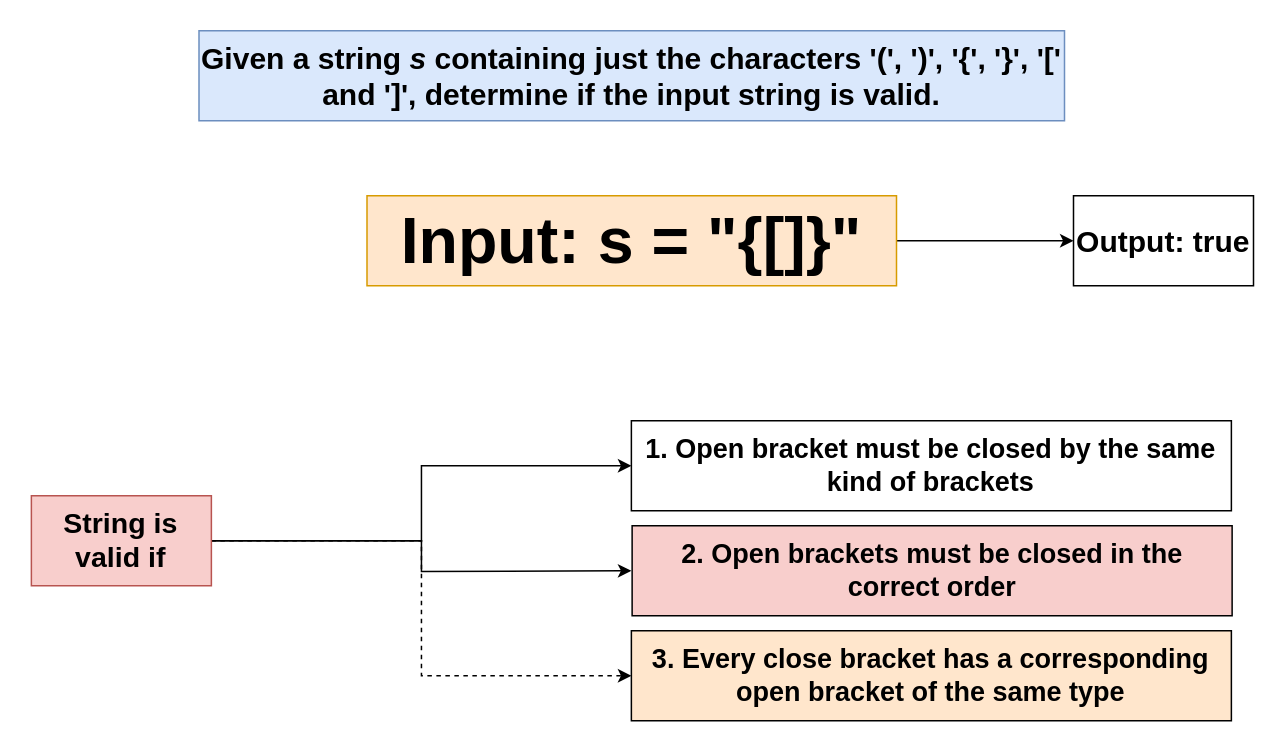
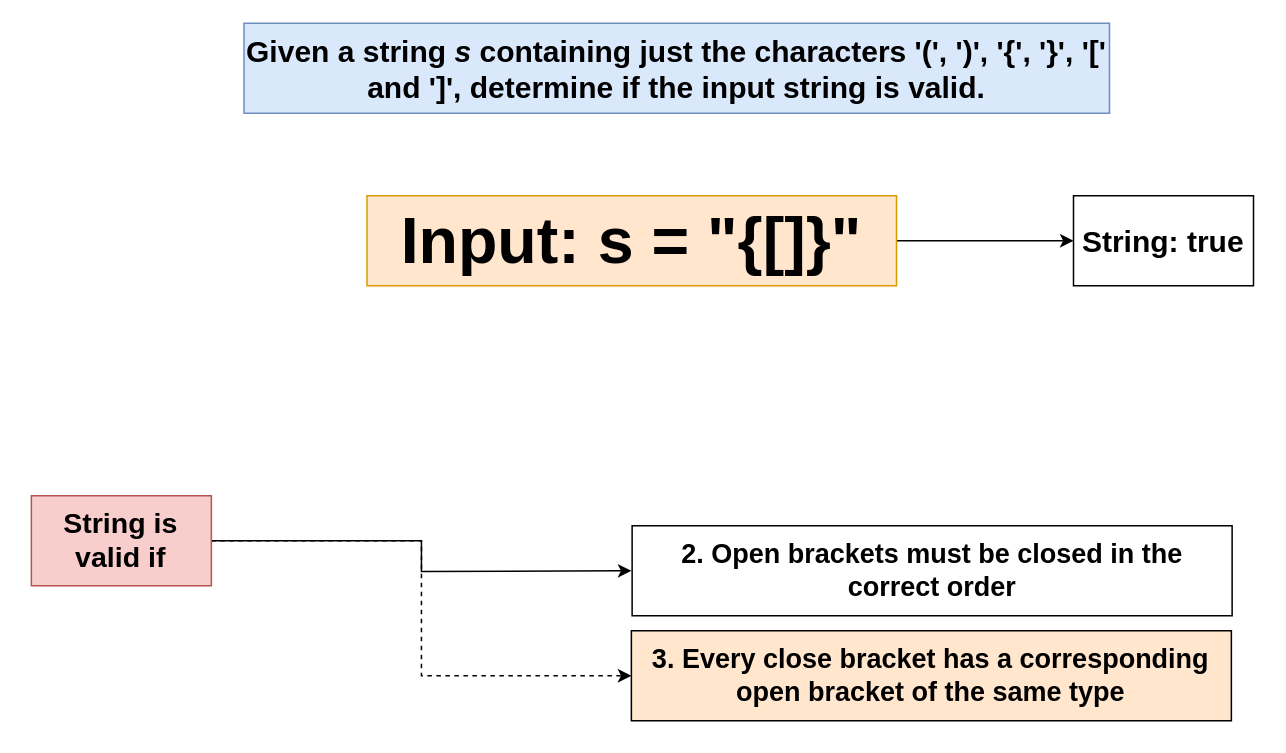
node "Given a string s containing just the characters '(', ')', '{', '}', '[' and ']', determine if the input string is valid.": moved (632, 76) -> (677, 68)
node "Output: true": label "Output: true" -> "String: true"
edge "String is valid if" -> "1. Open bracket must be closed by the same kind of brackets": removed
node "1. Open bracket must be closed by the same kind of brackets": removed
node "2. Open brackets must be closed in the correct order": fillcolor #f8cecc -> #ffffff
